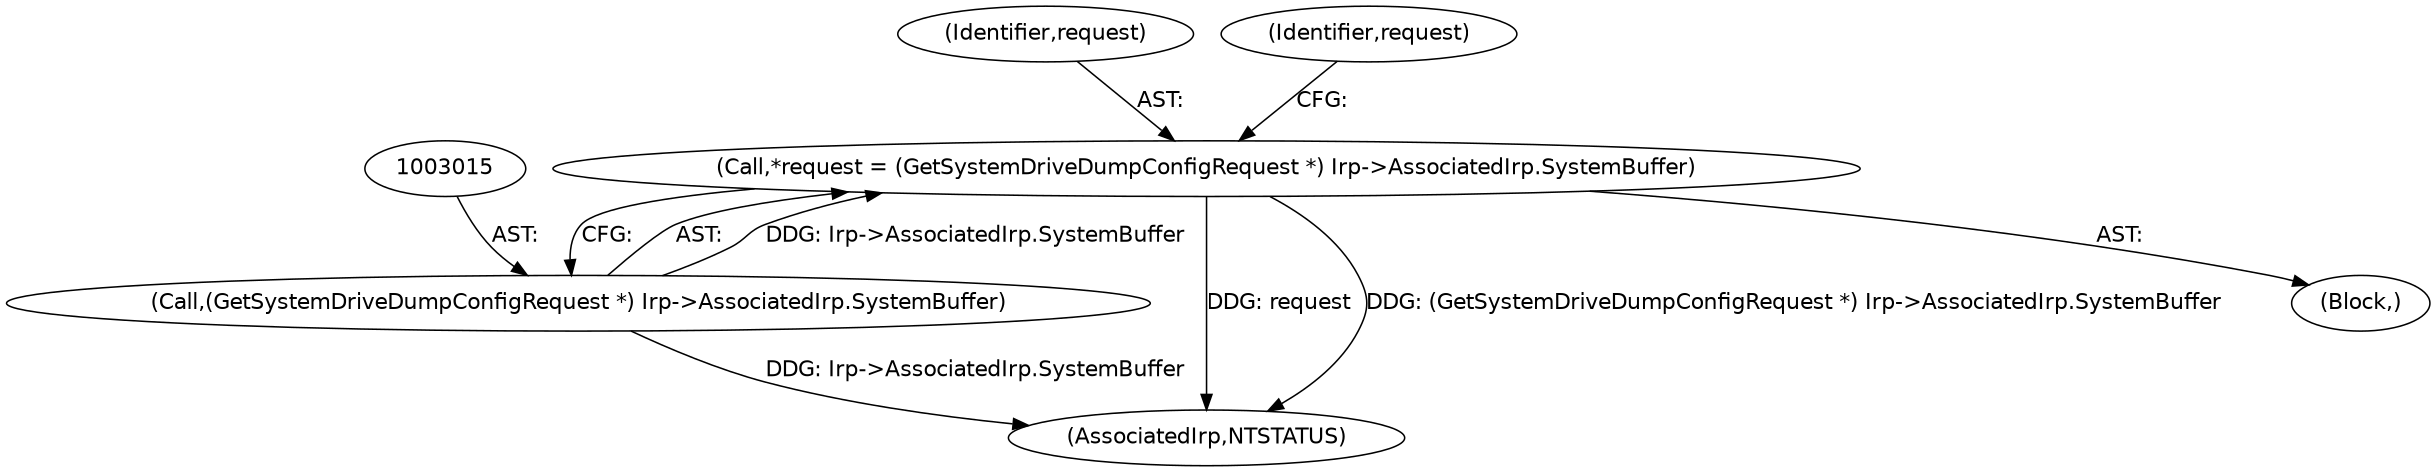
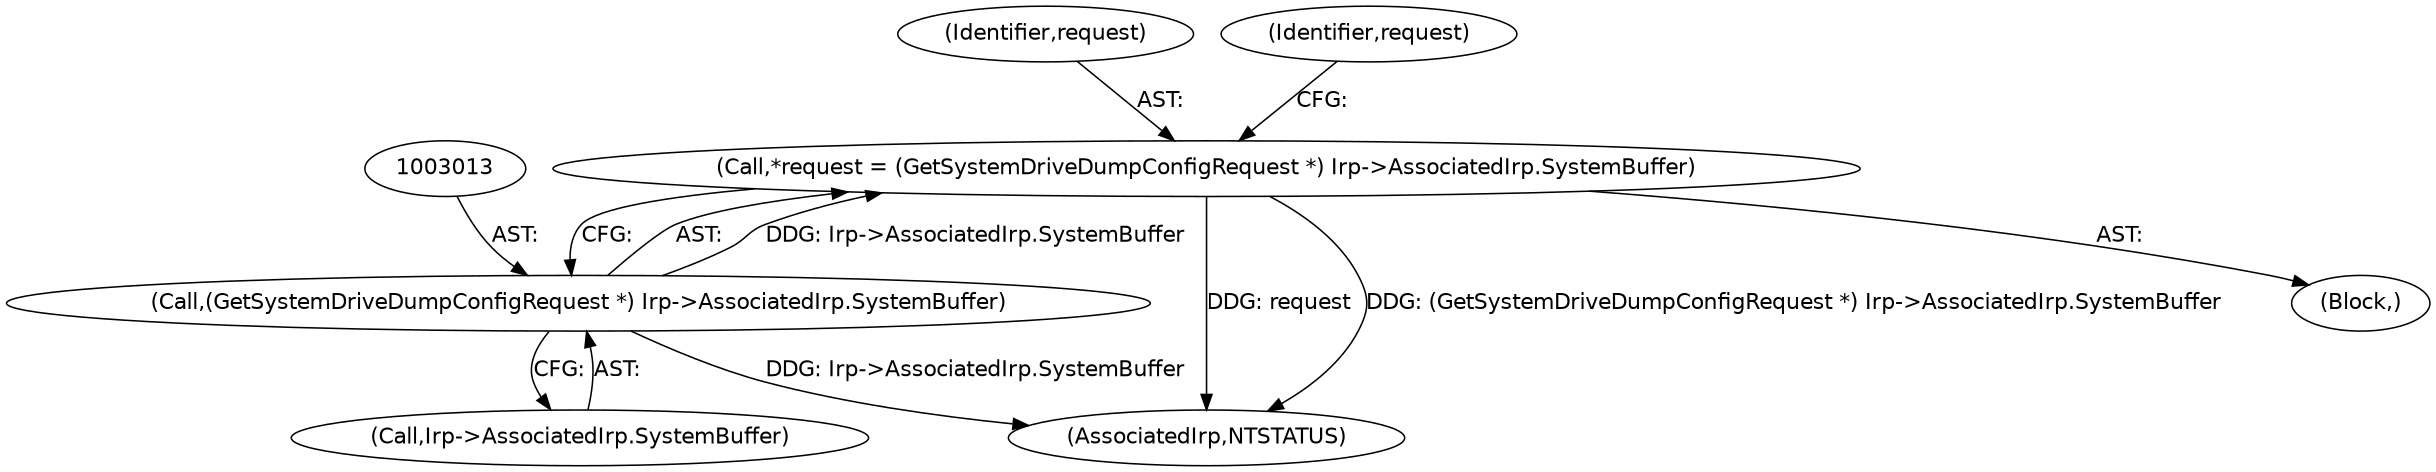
node "1003015": label "1003015" -> "1003013"
node "(Call,Irp->AssociatedIrp.SystemBuffer)": added
